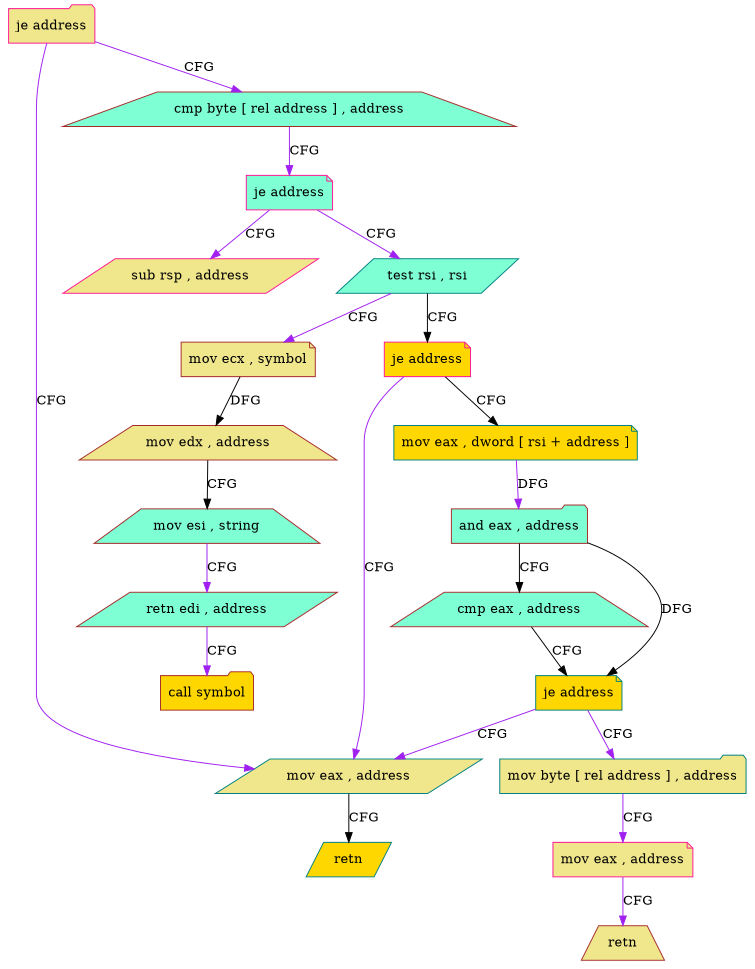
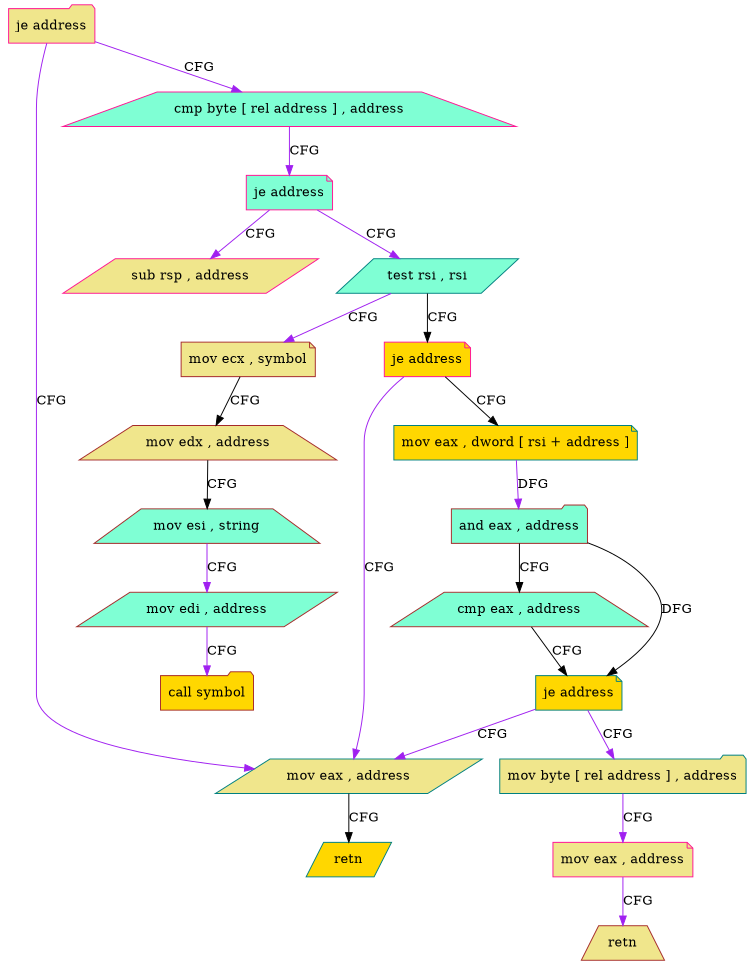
node "cmp byte [ rel address ] , address": color brown -> deeppink
edge "mov ecx , symbol" -> "mov edx , address": label "DFG" -> "CFG"
node "retn edi , address": label "retn edi , address" -> "mov edi , address"
